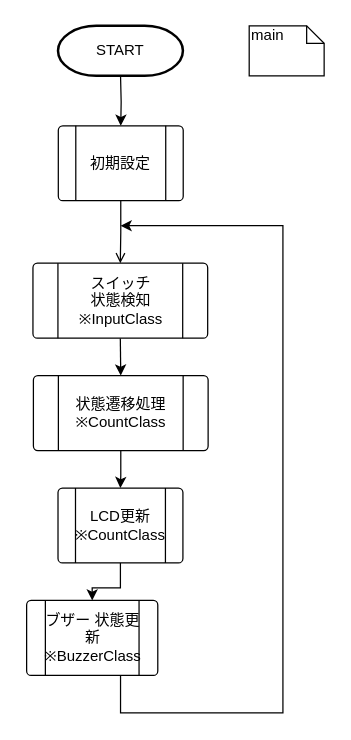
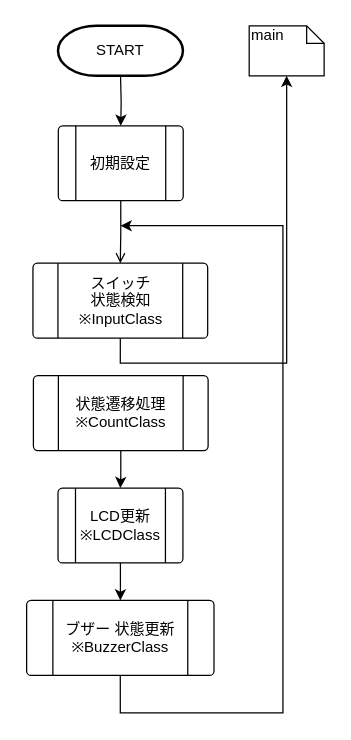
edge "スイッチ 状態検知 ※InputClass" -> "状態遷移処理 ※CountClass": now "スイッチ 状態検知 ※InputClass" -> "main"
node "LCD更新 ※CountClass": label "LCD更新 ※CountClass" -> "LCD更新 ※LCDClass"
node "ブザー 状態更新 ※BuzzerClass": size 131x75 -> 188x75
